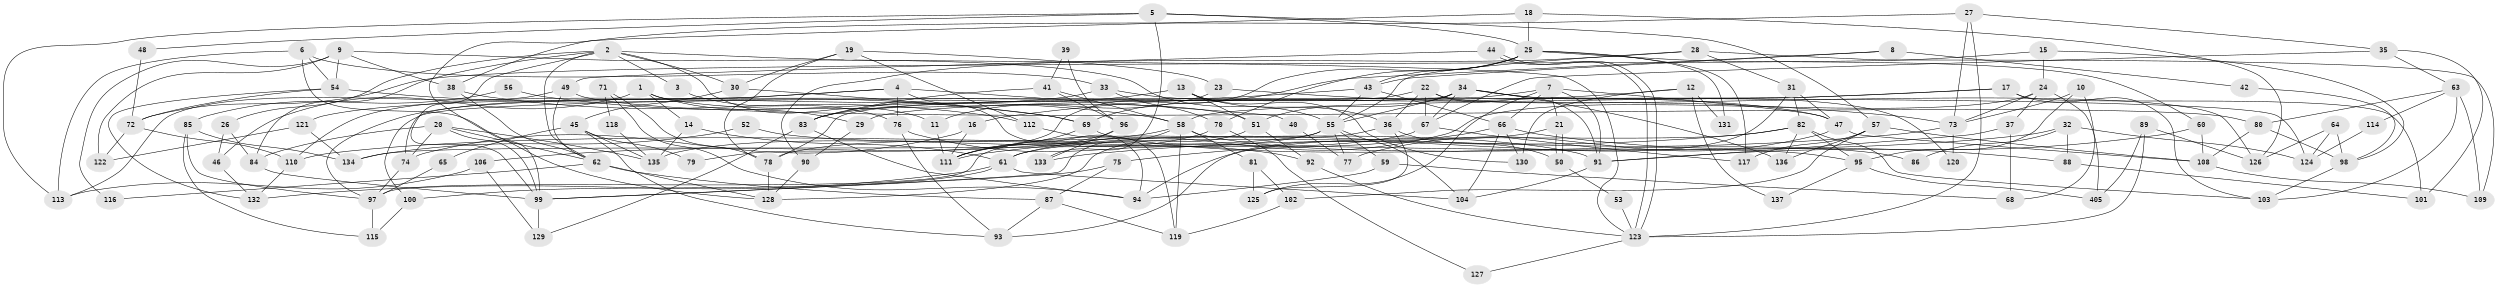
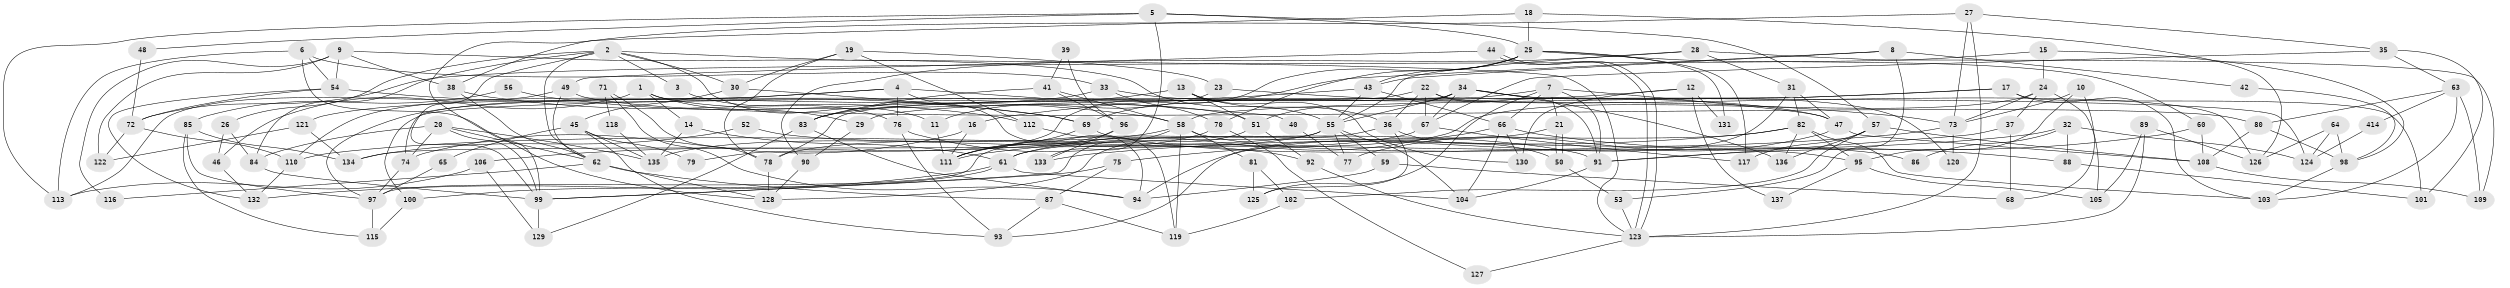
node "114": label "114" -> "414"
edge "8" -- "53": added
node "405": label "405" -> "105"
